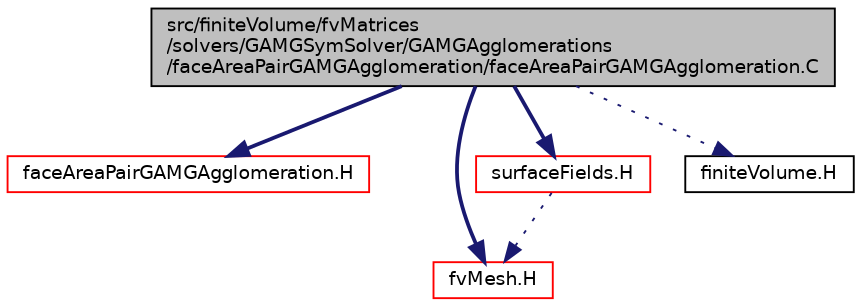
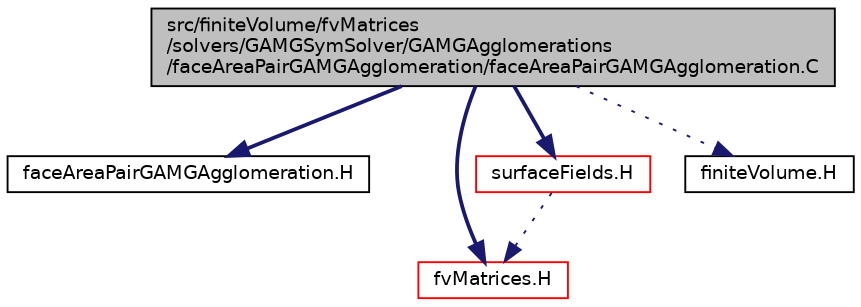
node "faceAreaPairGAMGAgglomeration.H": color red -> black
node "fvMesh.H": label "fvMesh.H" -> "fvMatrices.H"
